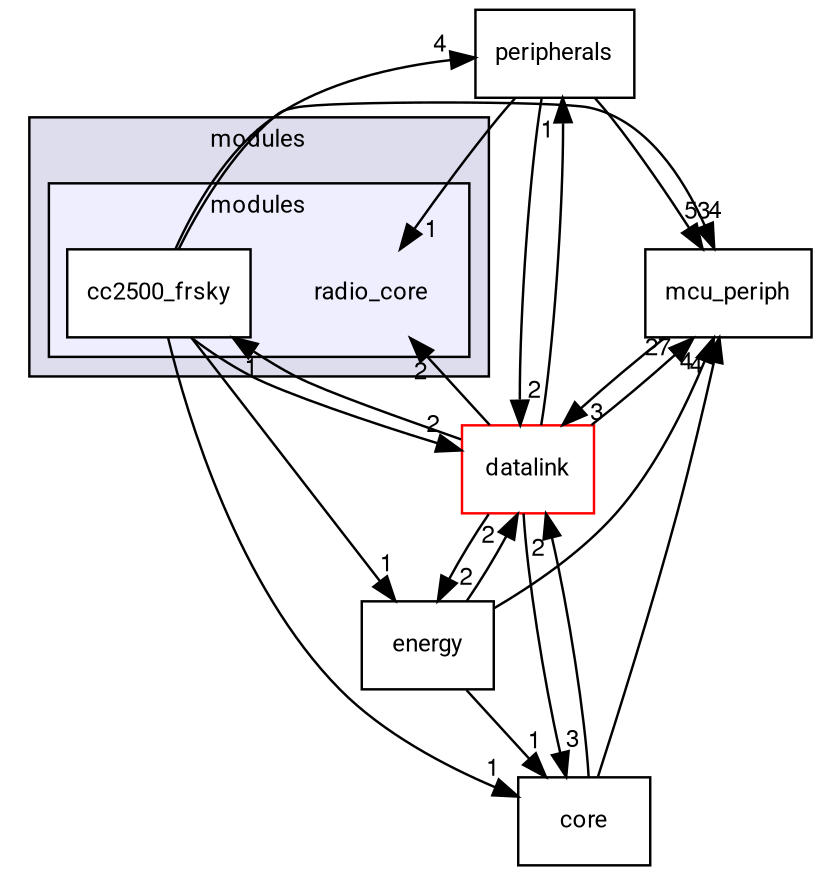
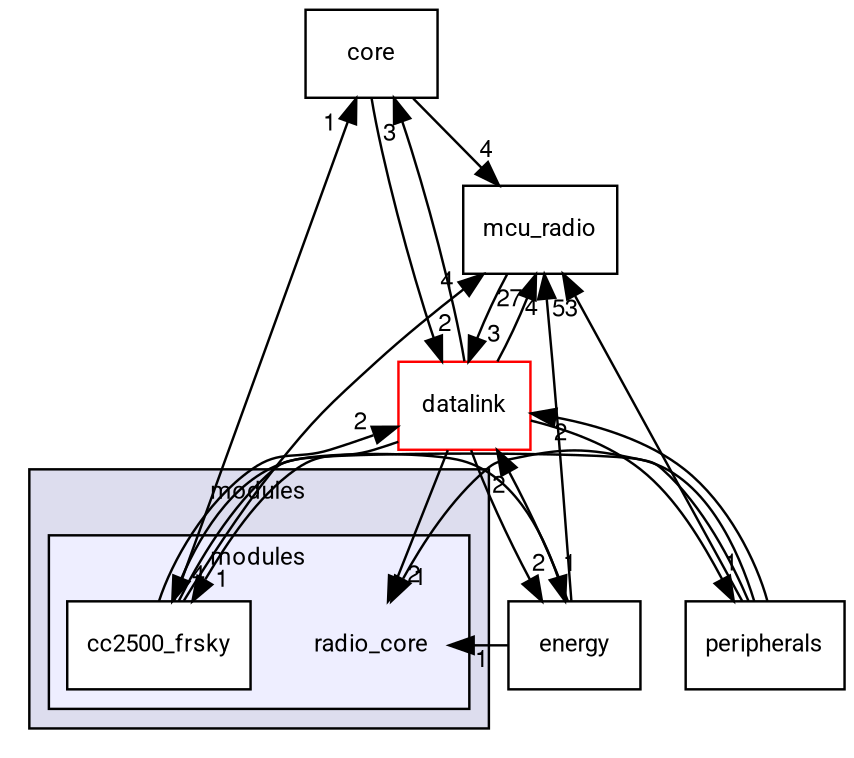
edge "cc2500_frsky" -> "peripherals": reversed
node "mcu_periph": label "mcu_periph" -> "mcu_radio"
edge "energy" -> "core": now "energy" -> "radio_core"
